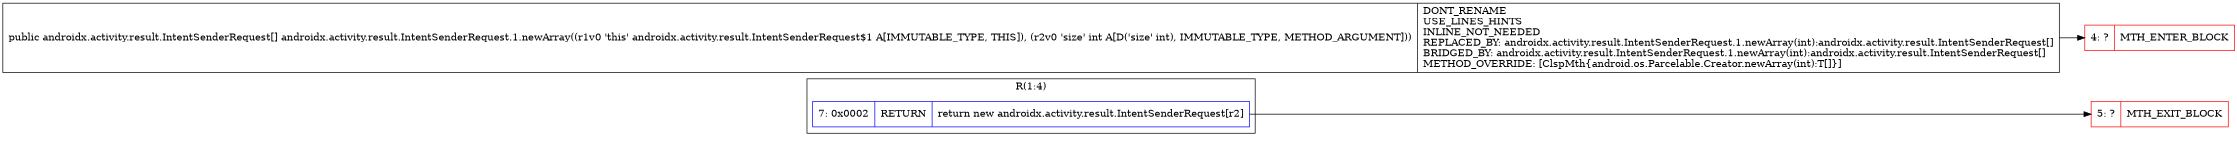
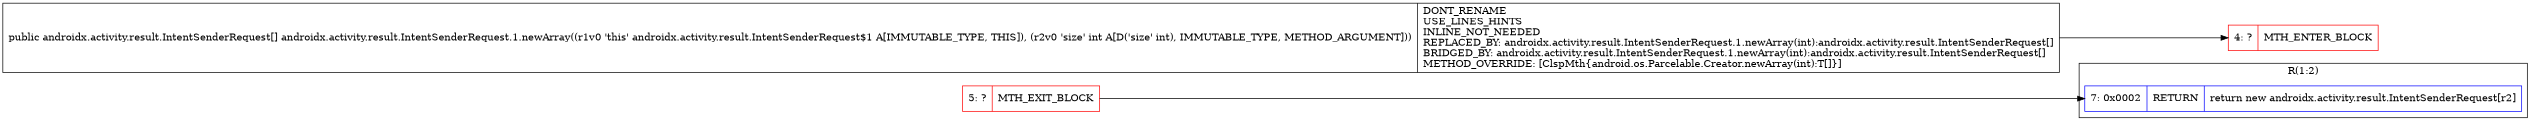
cluster "R(1:4)": label "R(1:4)" -> "R(1:2)"
edge "7: 0x0002" -> "5: ?": reversed
